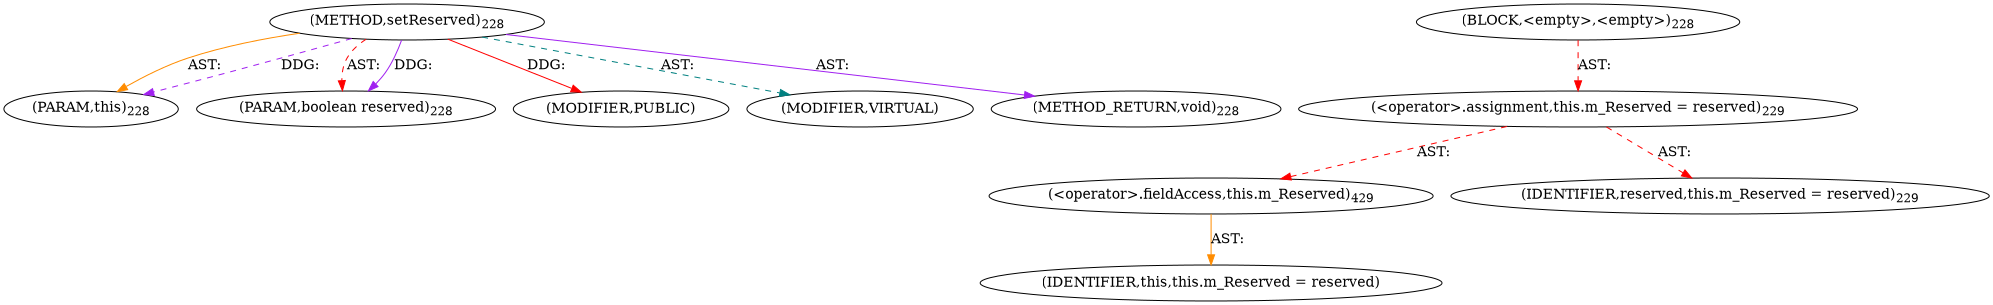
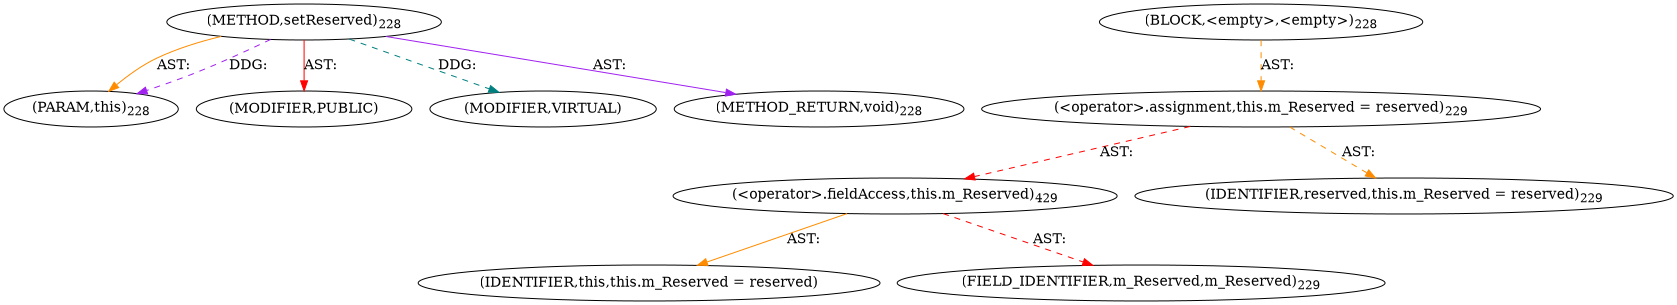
edge "(BLOCK,<empty>,<empty>)" -> "(<operator>.assignment,this.m_Reserved = reserved)": color red -> darkorange
edge "(METHOD,setReserved)" -> "(MODIFIER,PUBLIC)": label "DDG: " -> "AST: "
edge "(METHOD,setReserved)" -> "(MODIFIER,VIRTUAL)": label "AST: " -> "DDG: "
node "(PARAM,boolean reserved)": removed
edge "(<operator>.assignment,this.m_Reserved = reserved)" -> "(IDENTIFIER,reserved,this.m_Reserved = reserved)": color red -> darkorange
node "(FIELD_IDENTIFIER,m_Reserved,m_Reserved)": added
